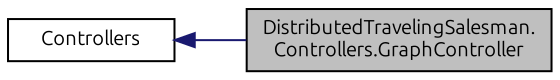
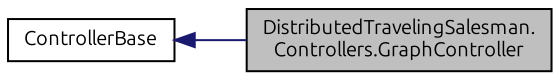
node "Controllers": label "Controllers" -> "ControllerBase"
